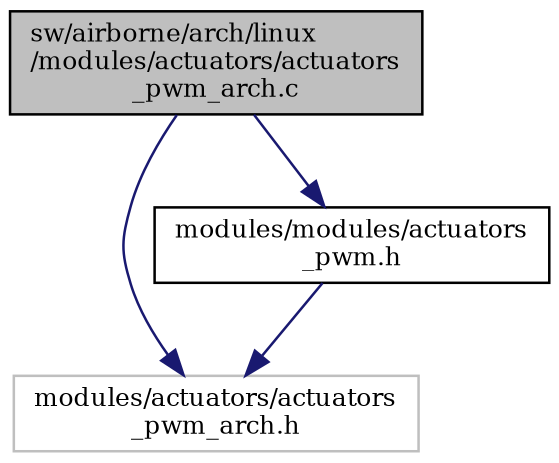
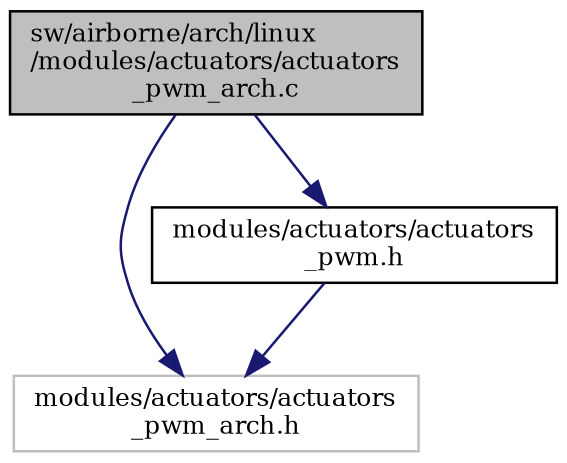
node "modules/modules/actuators _pwm.h": label "modules/modules/actuators _pwm.h" -> "modules/actuators/actuators _pwm.h"
